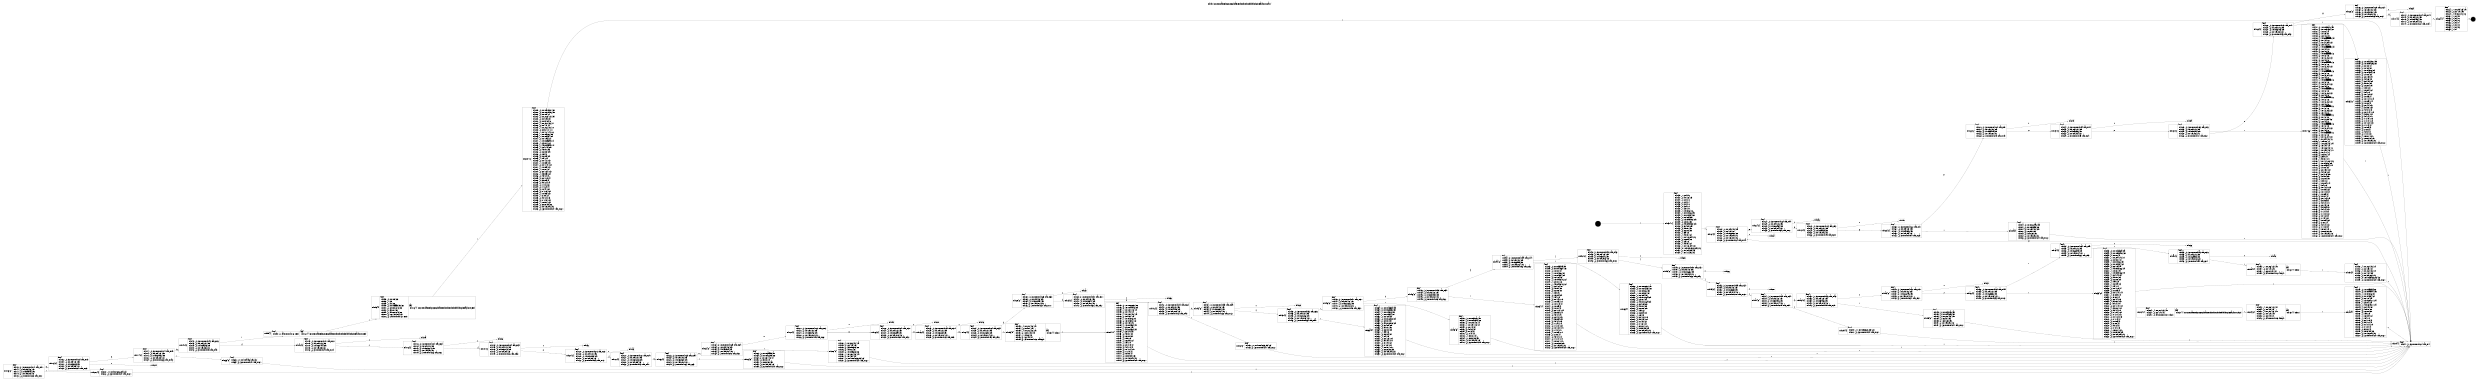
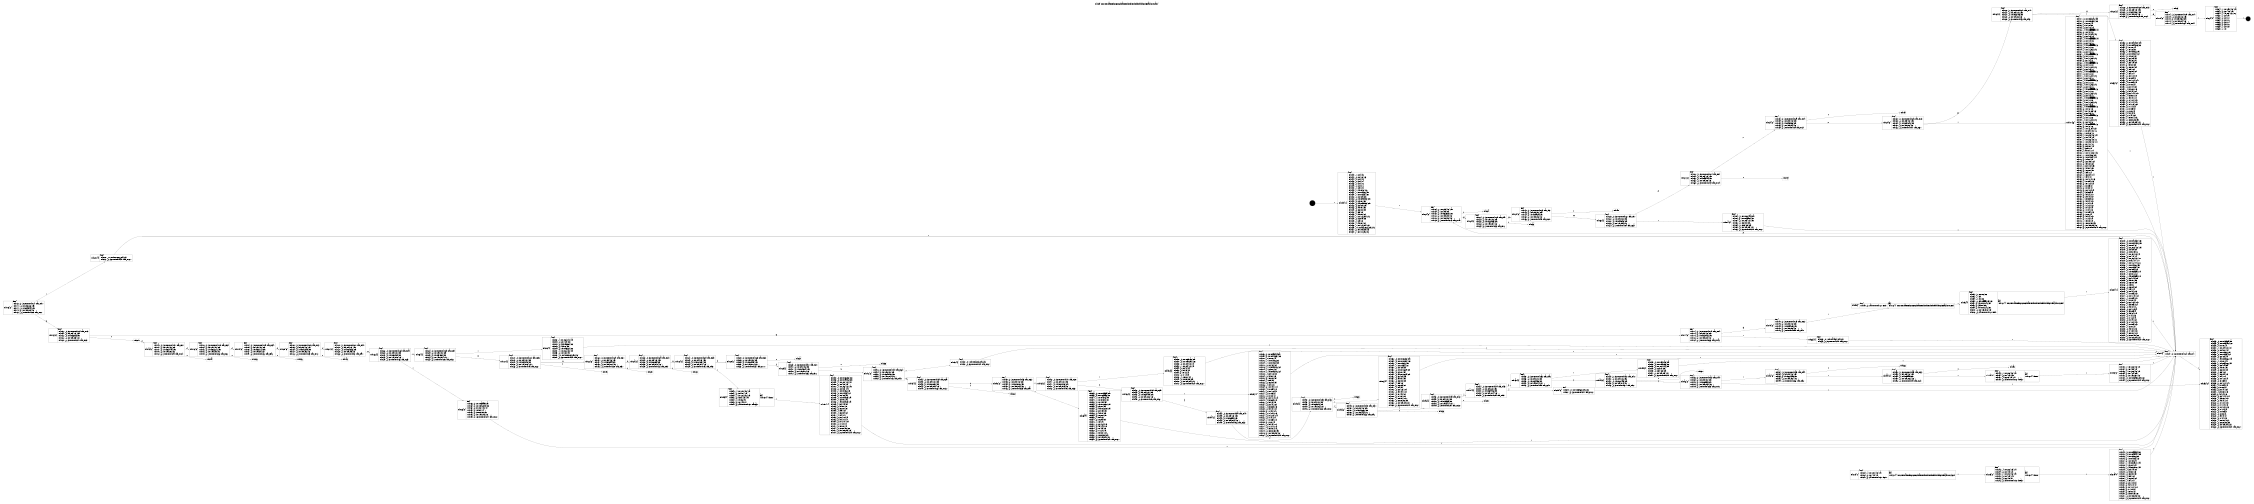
edge "0x4019a4 [28]" -> "0x401e38 [91]": now "0x4019c0 [28]" -> "0x401e38 [91]"
edge "0x402595 [160]" -> "0x4027f7 [5]": reversed
edge "0x401790 [28]" -> "0x4017ac [28]": now "0x40221b" -> "0x4017ac [28]"
